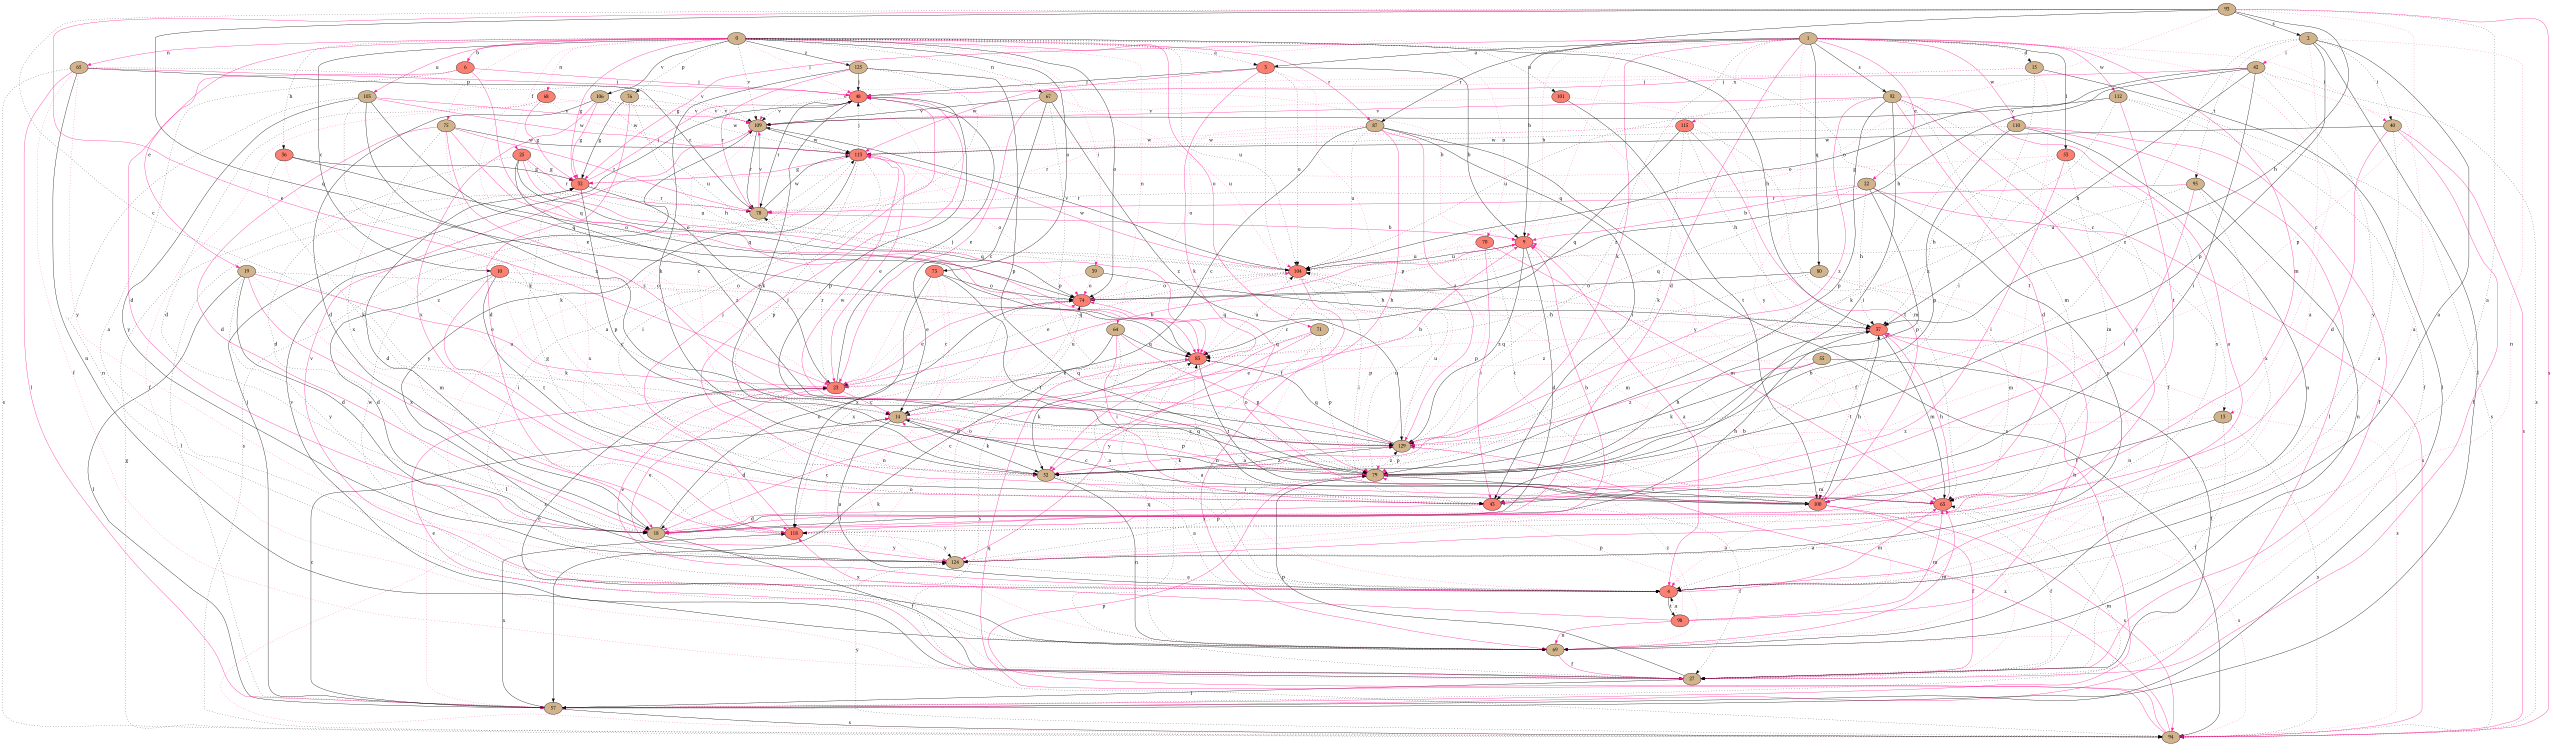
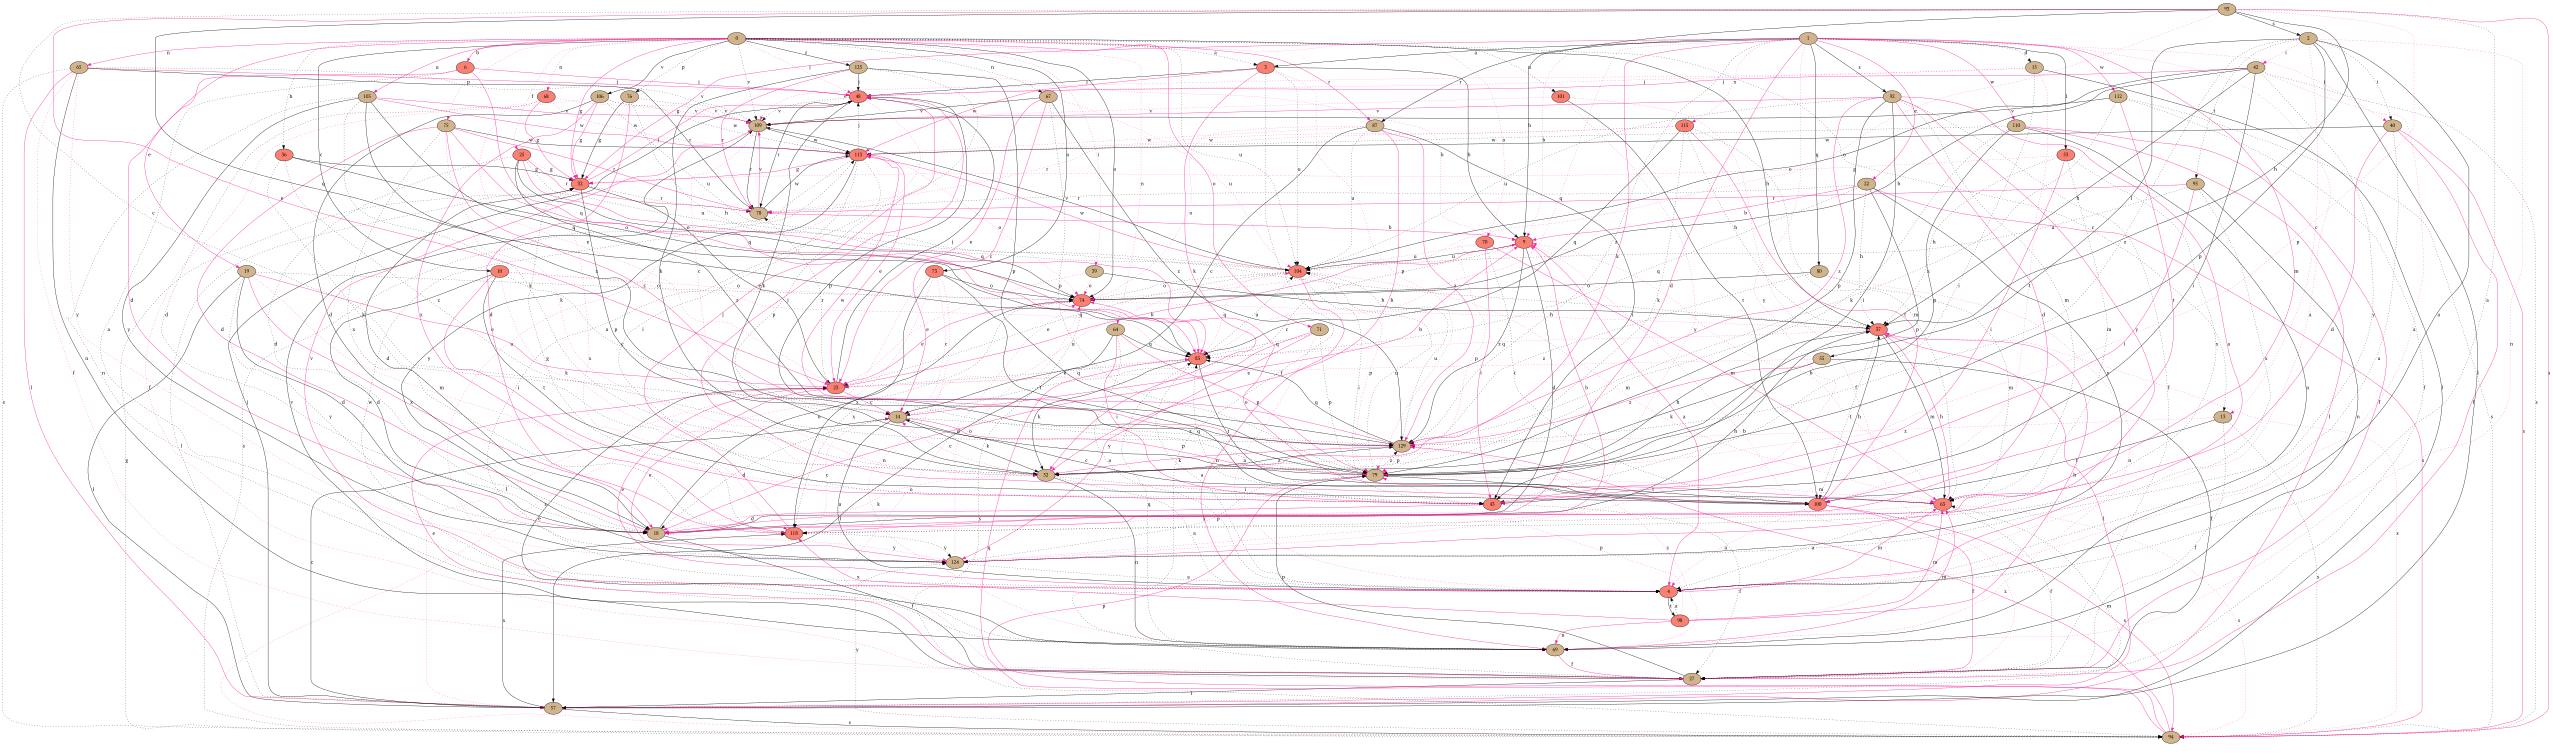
edge "2" -> "55": added, label "l"
edge "67" -> "14": color black -> deeppink
edge "87" -> "94": removed, label "s"
edge "124" -> "74": color black -> deeppink
edge "36" -> "129": color deeppink -> black
